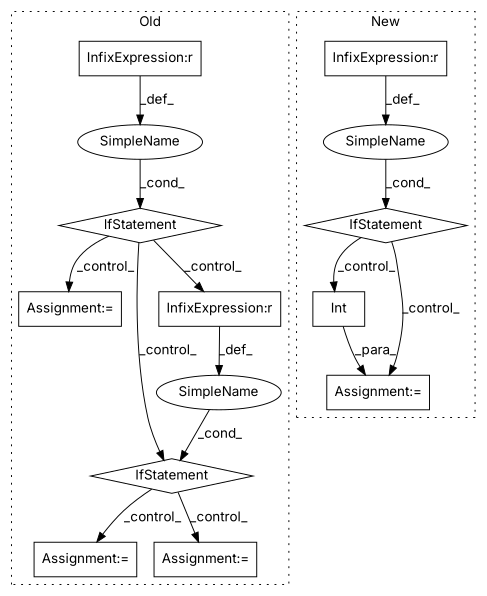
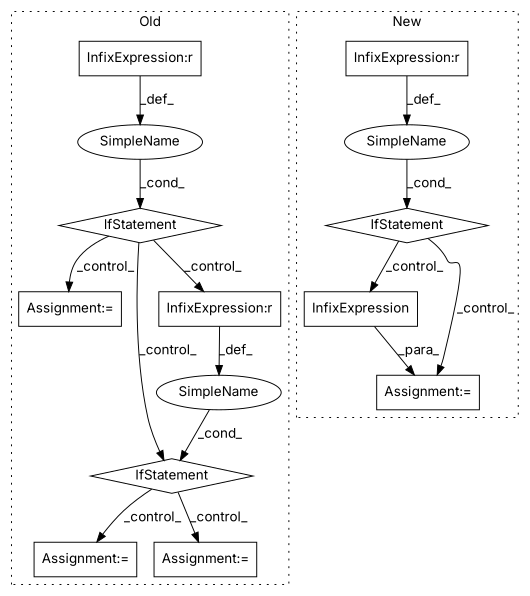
node "Int": label "Int" -> "InfixExpression"
